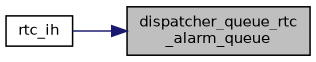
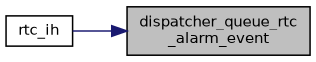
node "dispatcher_queue_rtc _alarm_queue": label "dispatcher_queue_rtc _alarm_queue" -> "dispatcher_queue_rtc _alarm_event"
